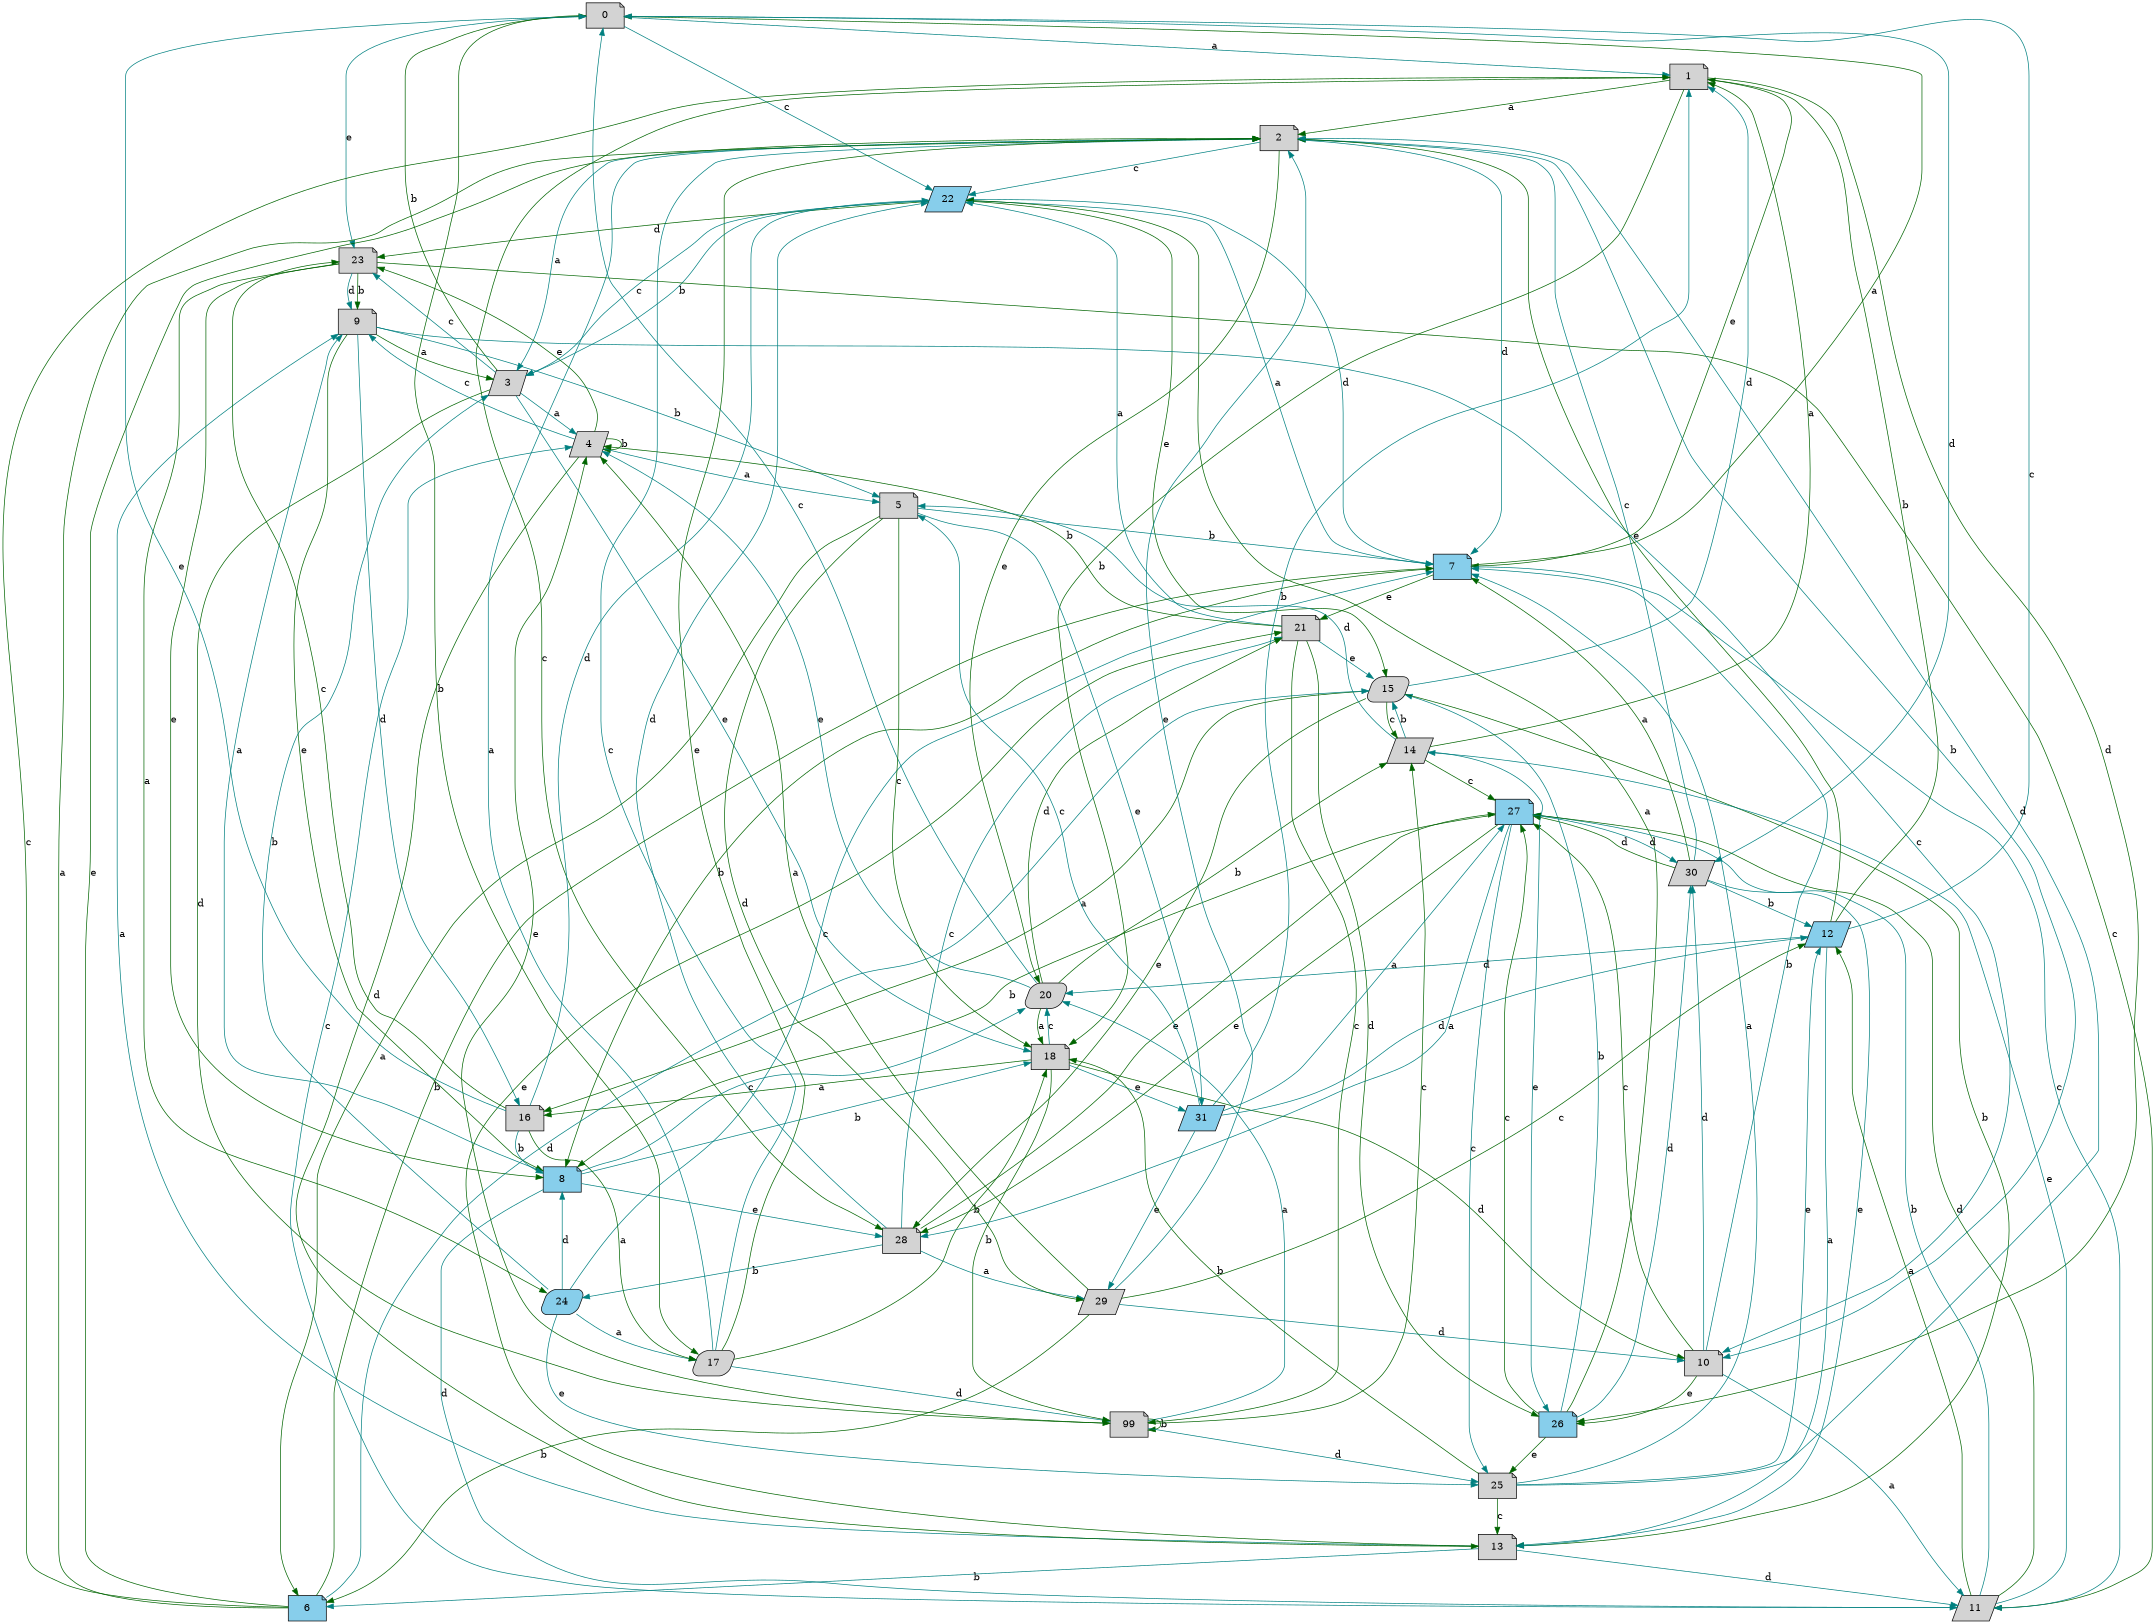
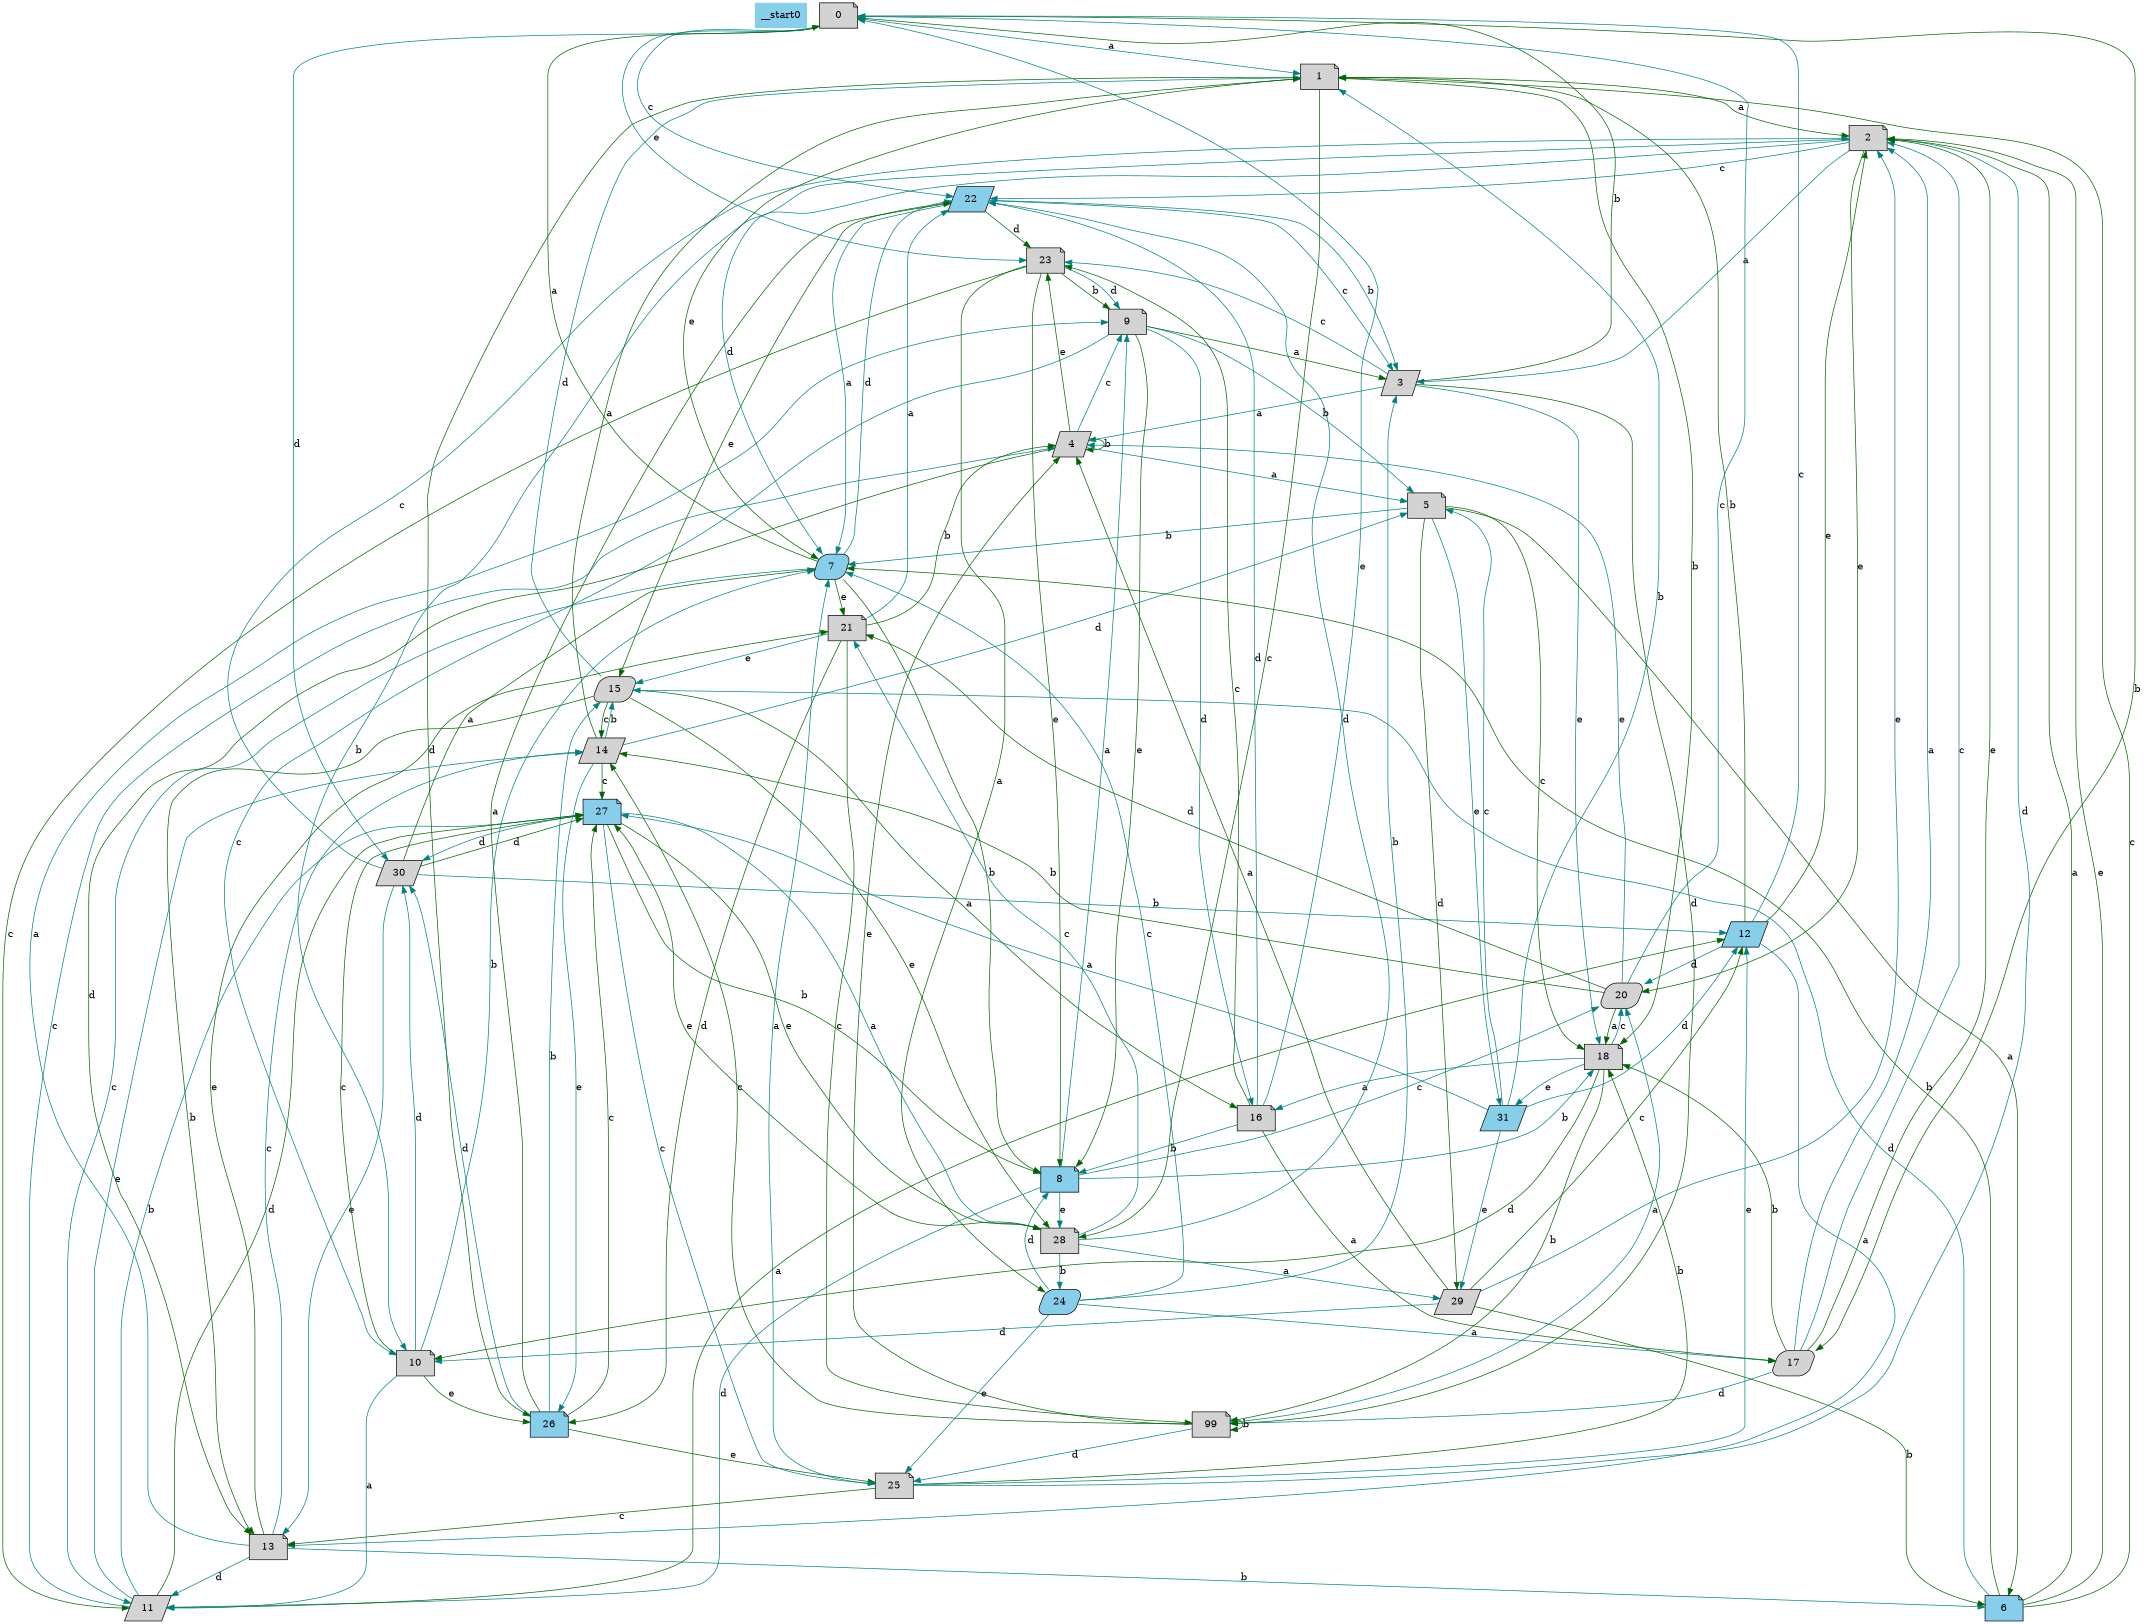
node "__start0": added
node "7": shape note -> parallelogram
edge "13" -> "14": added, label "c"
edge "18" -> "16": color darkgreen -> teal
